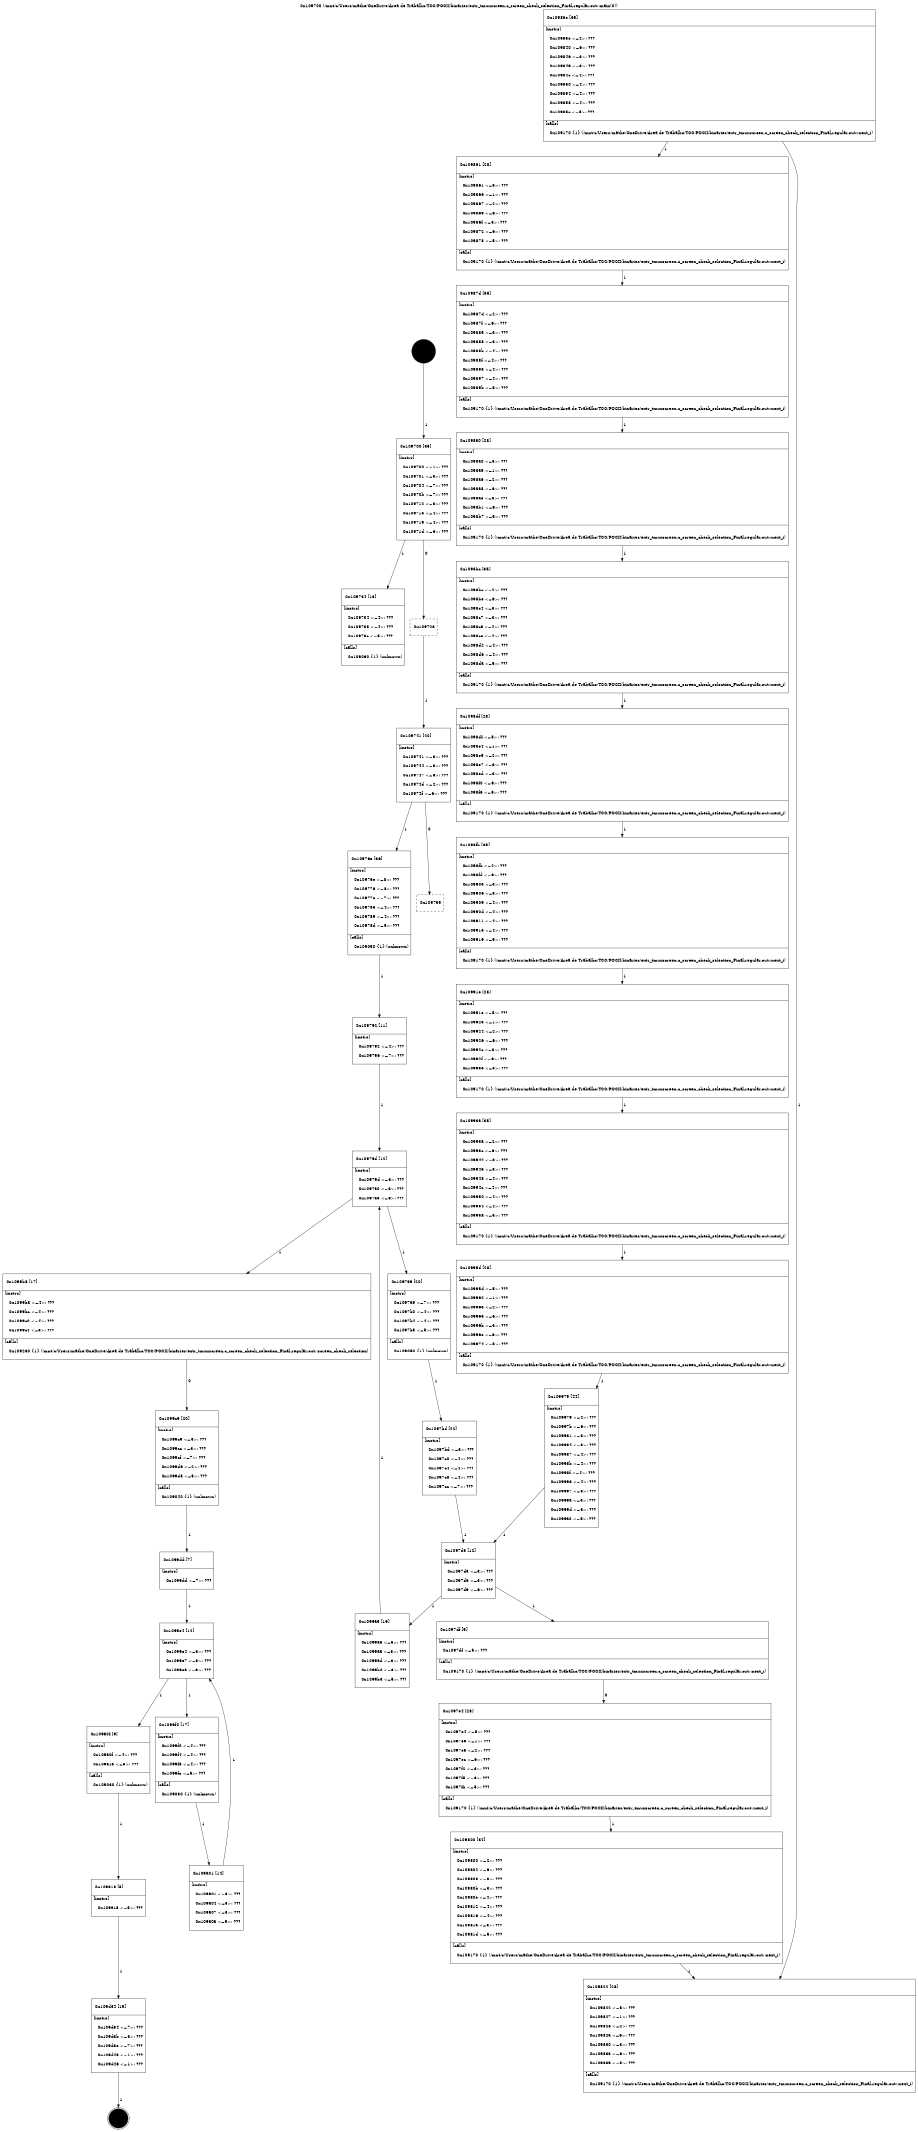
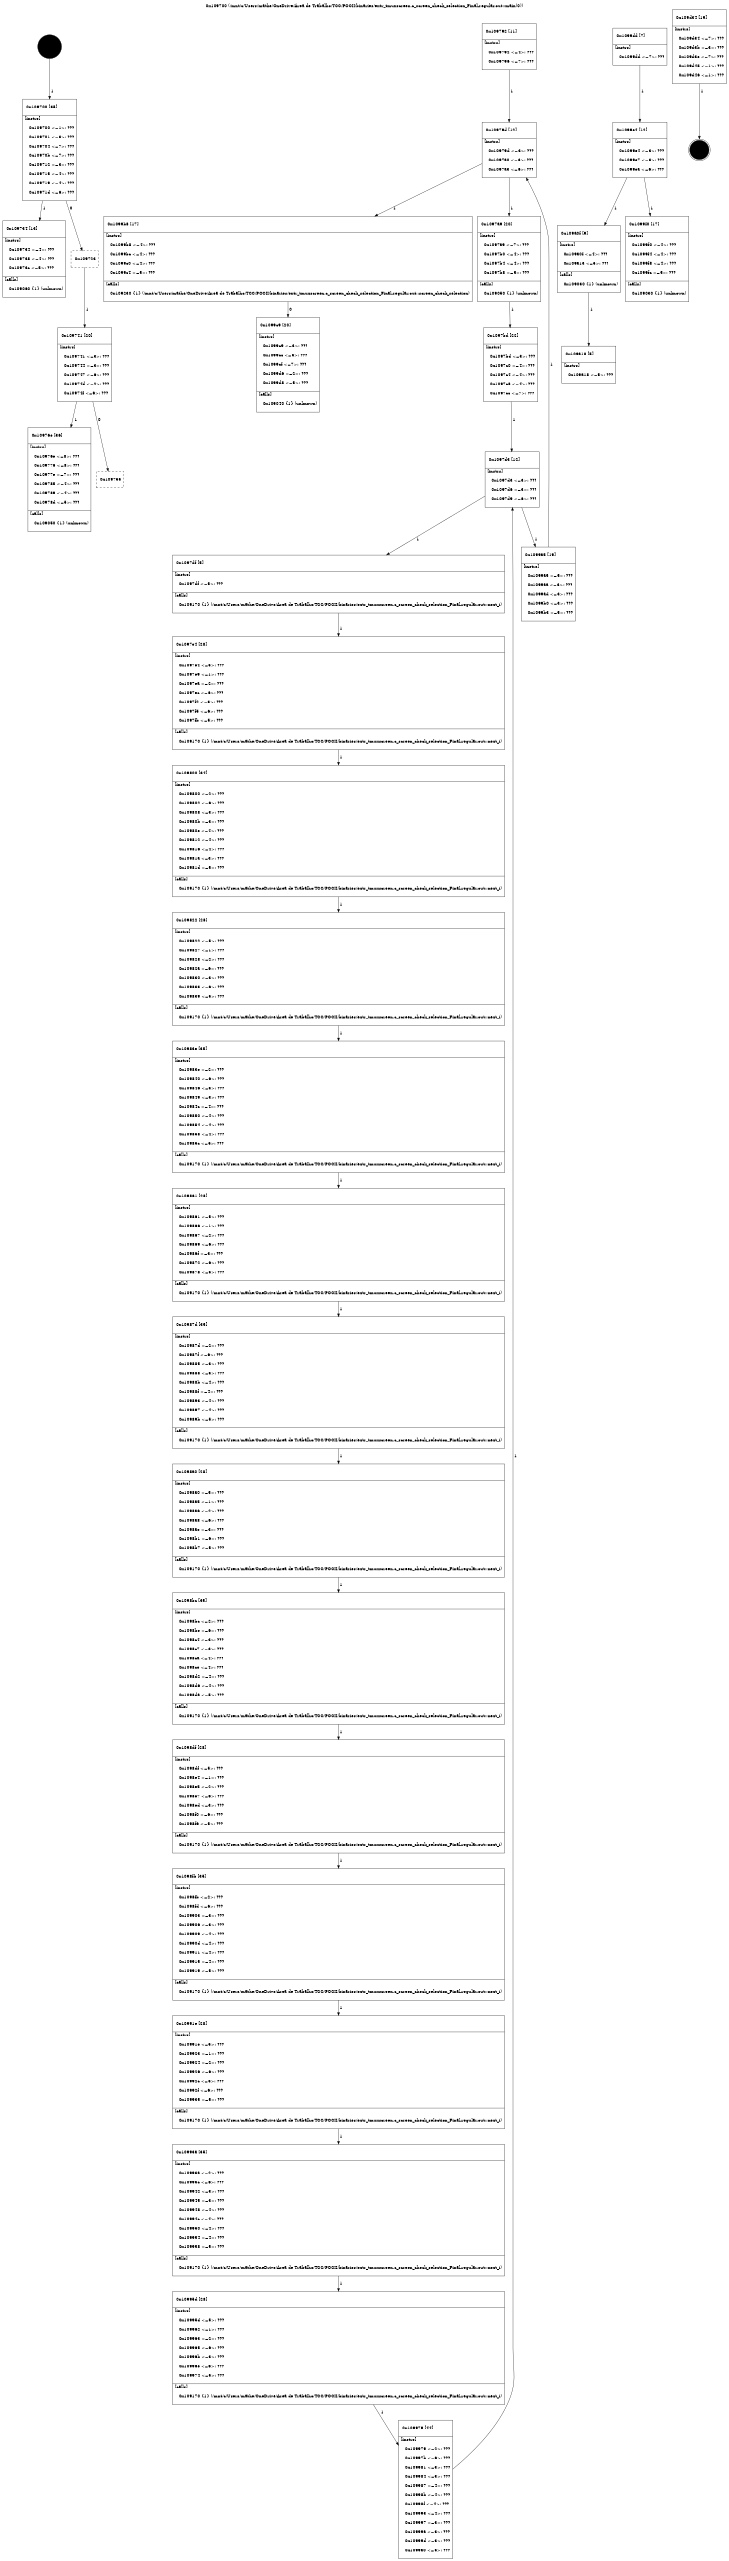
edge "0x10976e [36]" -> "0x109792 [11]": removed, label "1"
edge "0x10983e [35]" -> "0x109822 [28]": reversed
edge "0x1099c9 [20]" -> "0x1099dd [7]": removed, label "1"
edge "0x1097df [5]" -> "0x1097e4 [28]": label " 0" -> " 1"
node "0x109a01 [14]": removed
edge "0x109a18 [5]" -> "0x109d34 [19]": removed, label "1"
